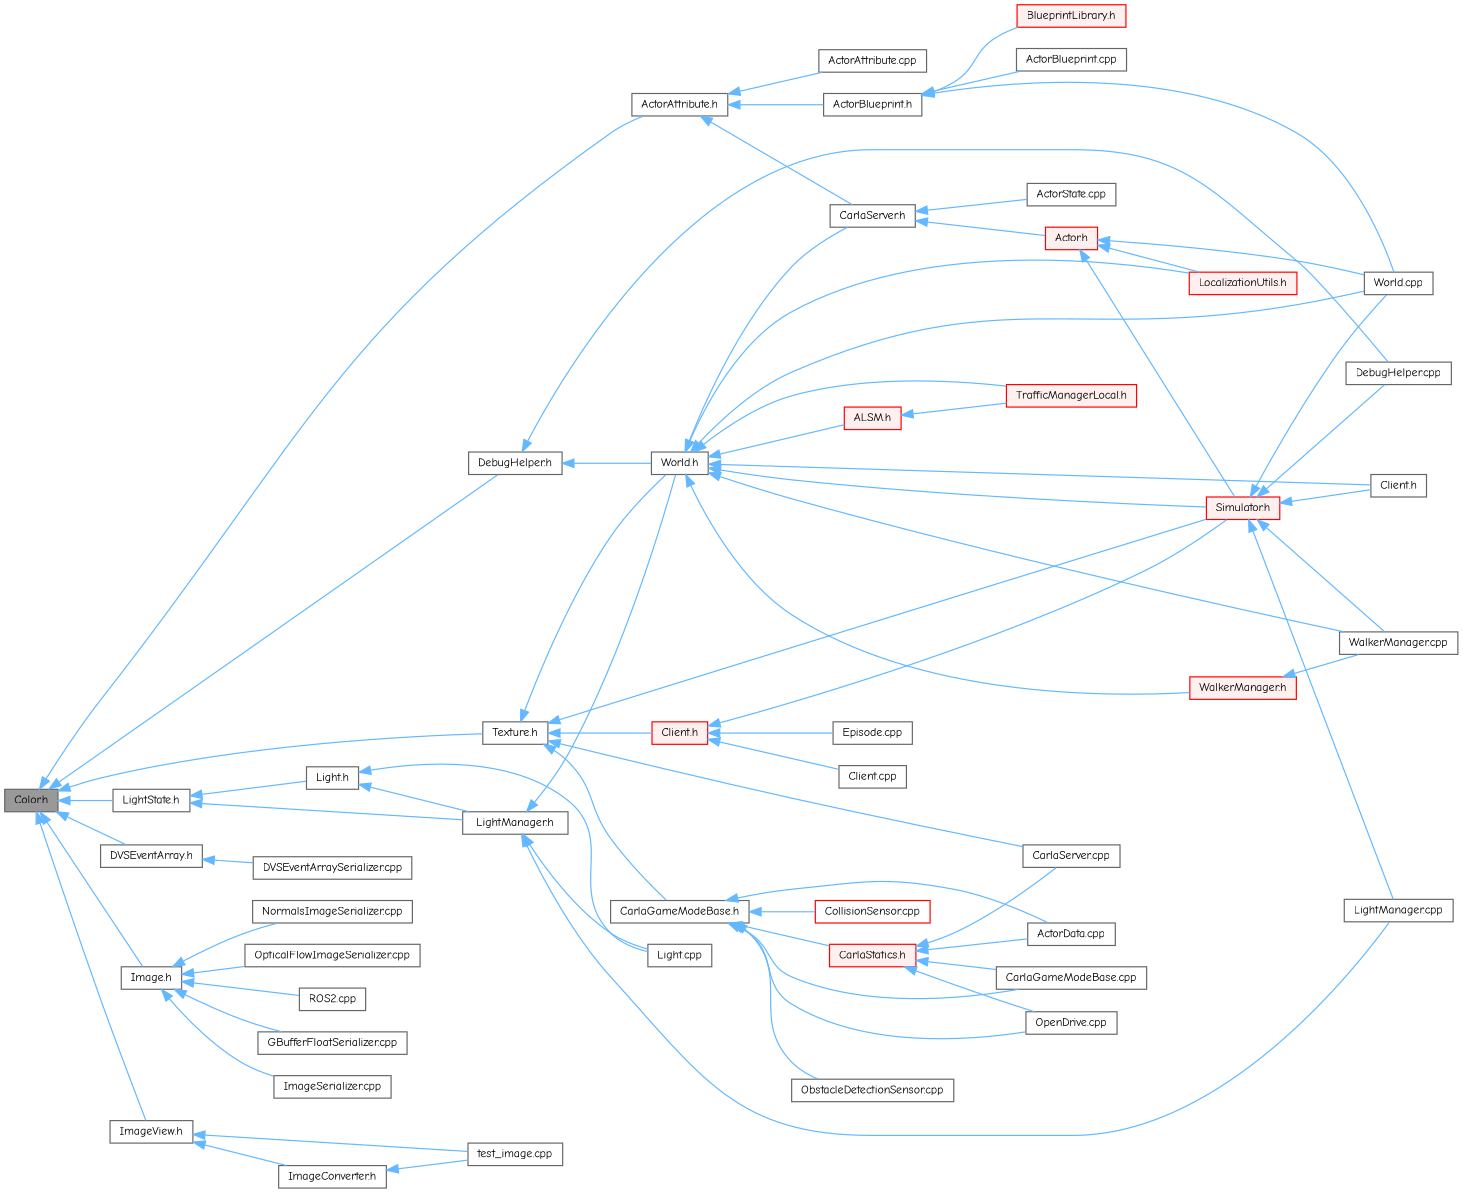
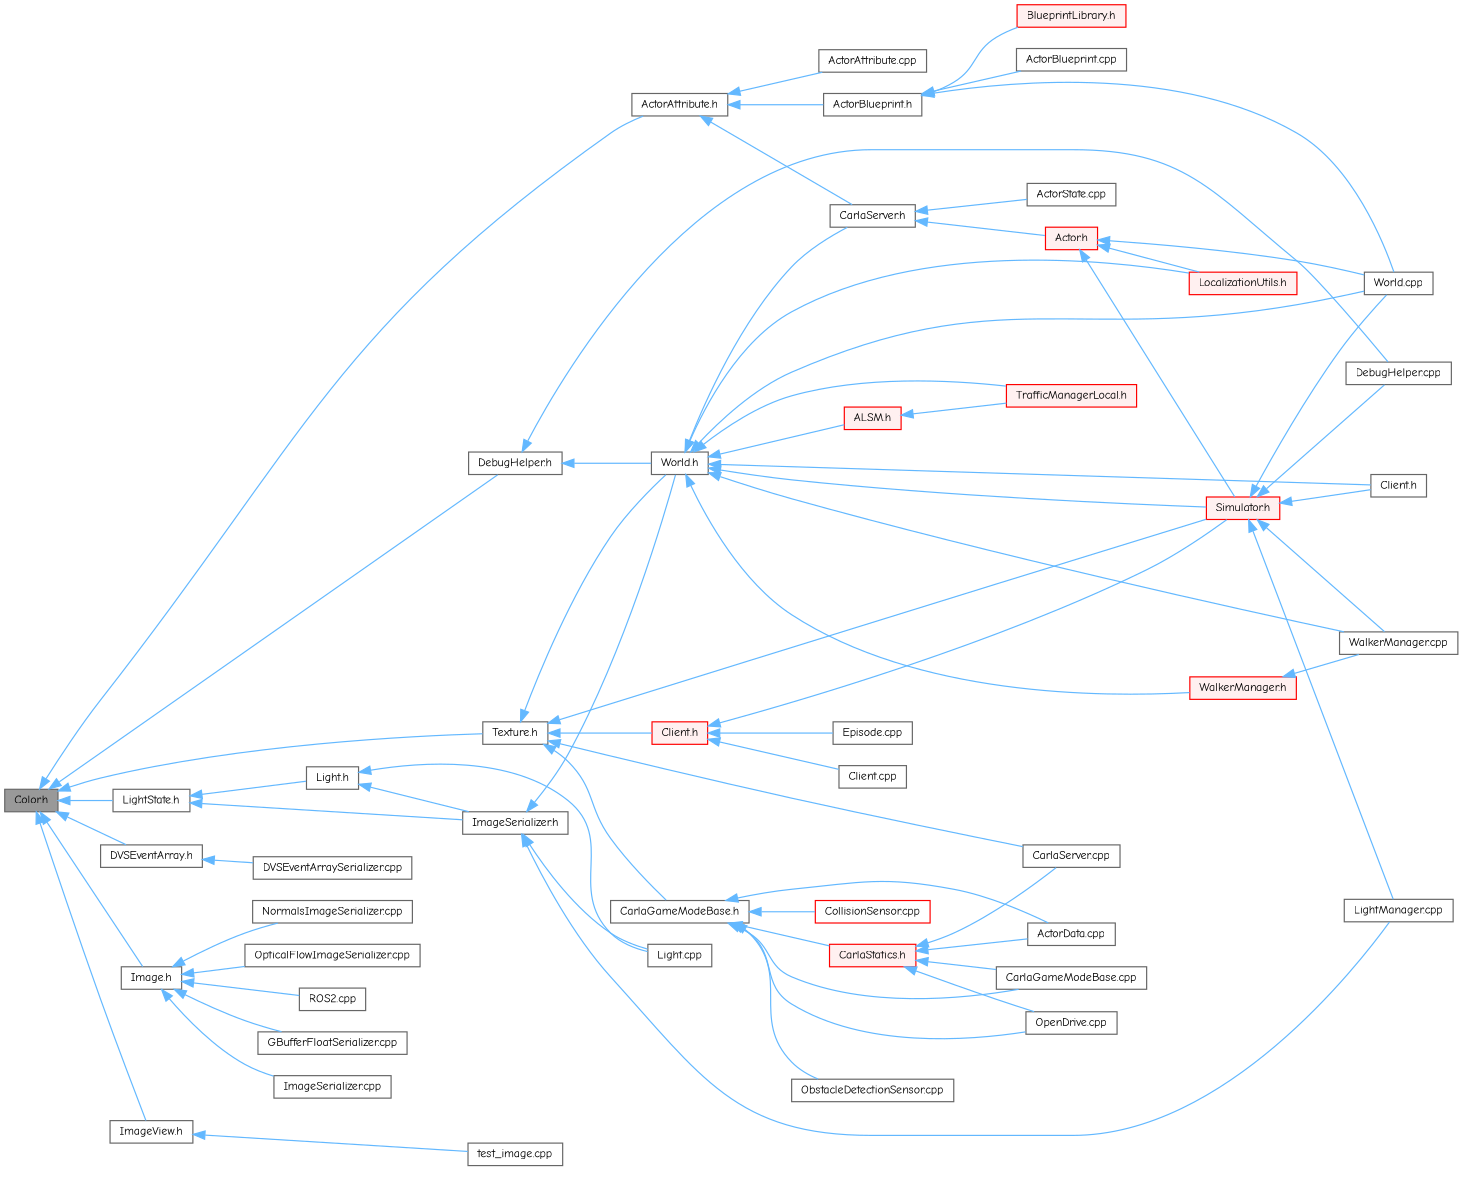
node "LightManager.h": label "LightManager.h" -> "ImageSerializer.h"
node "ImageConverter.h": removed
